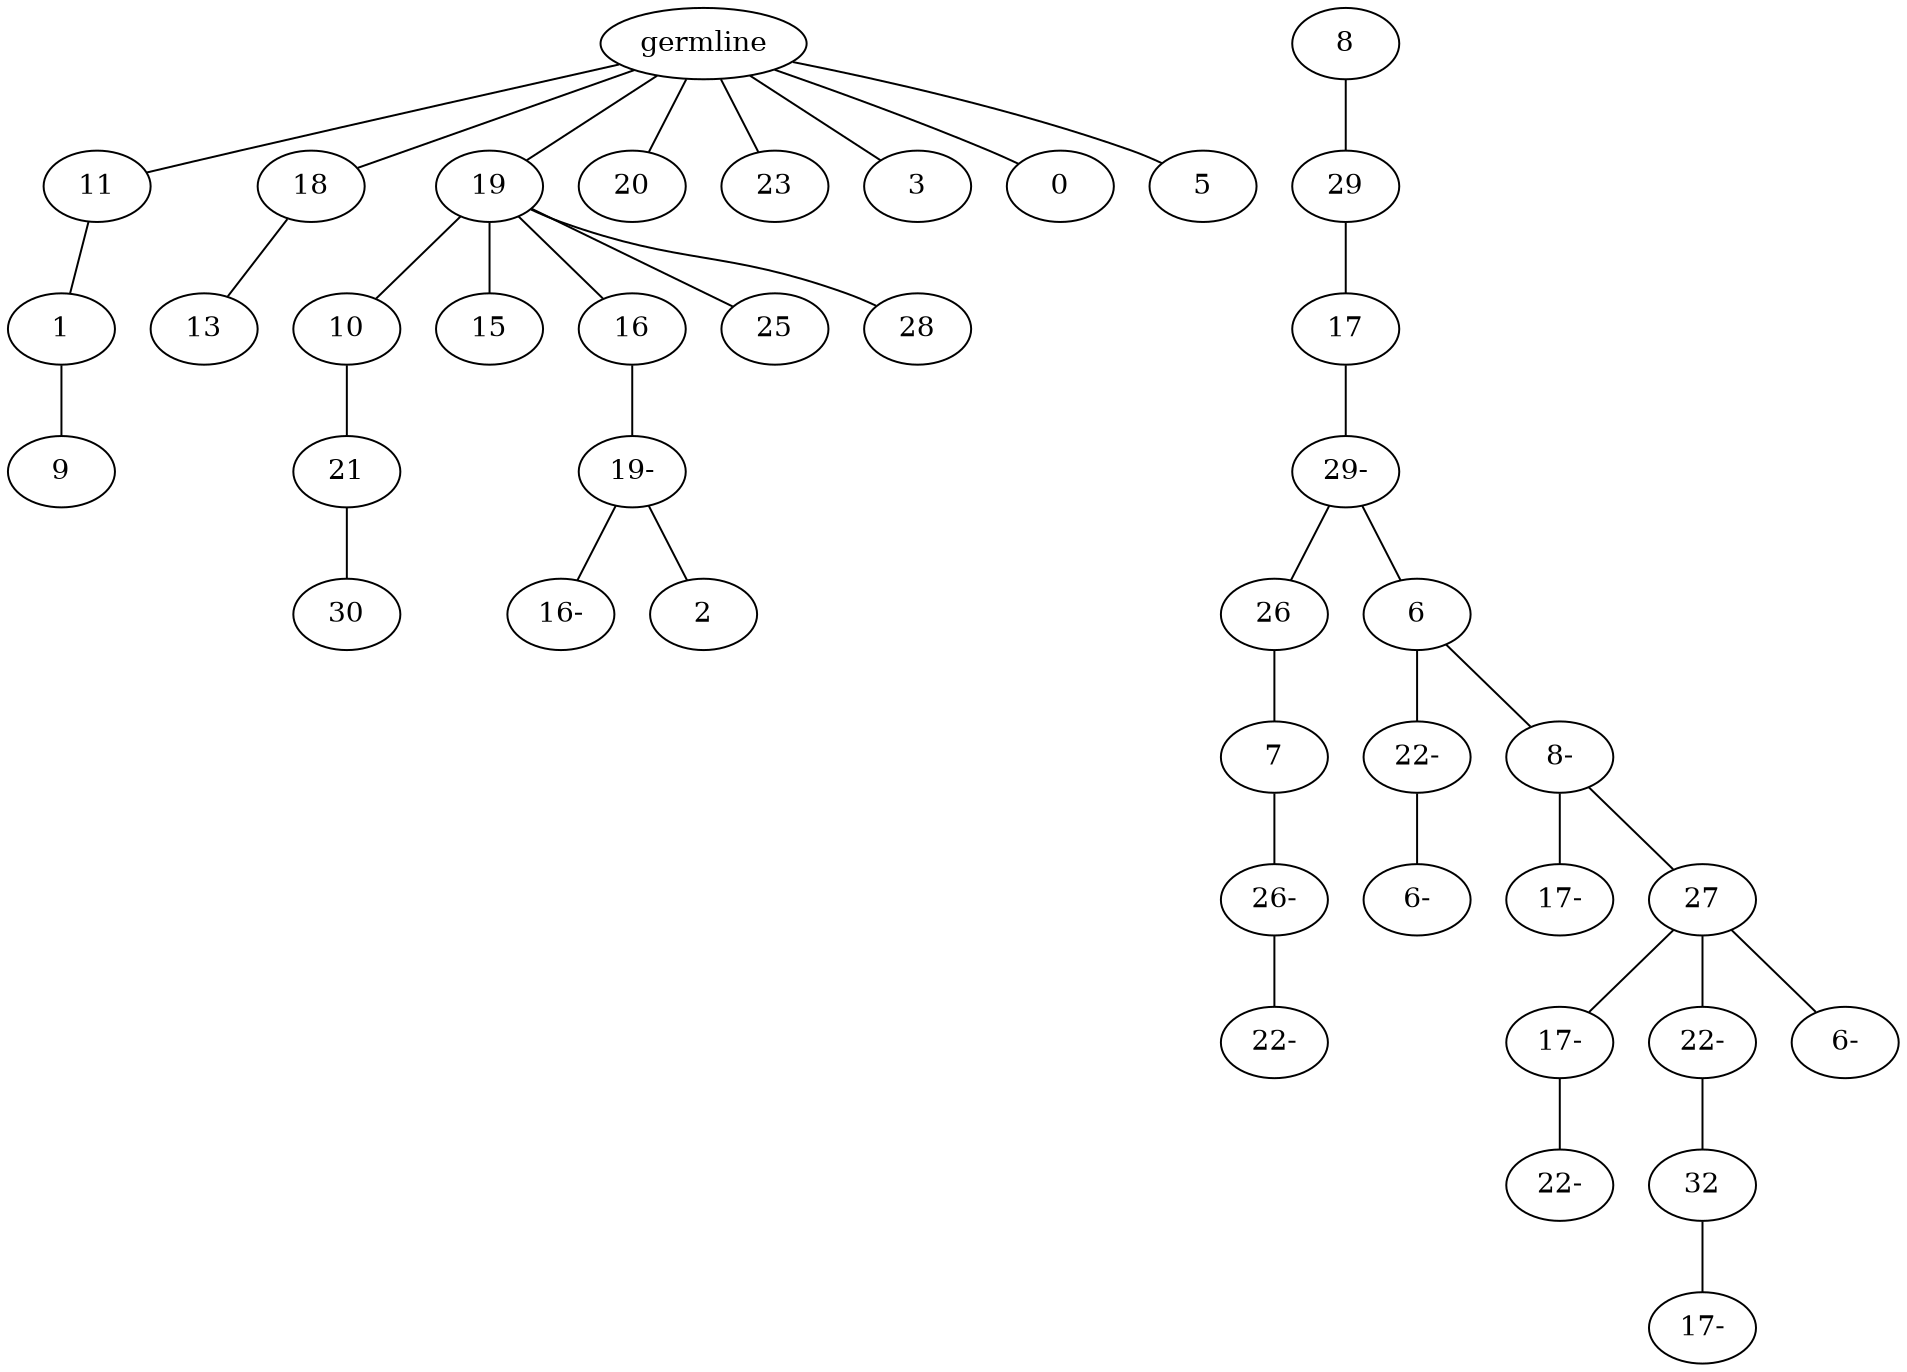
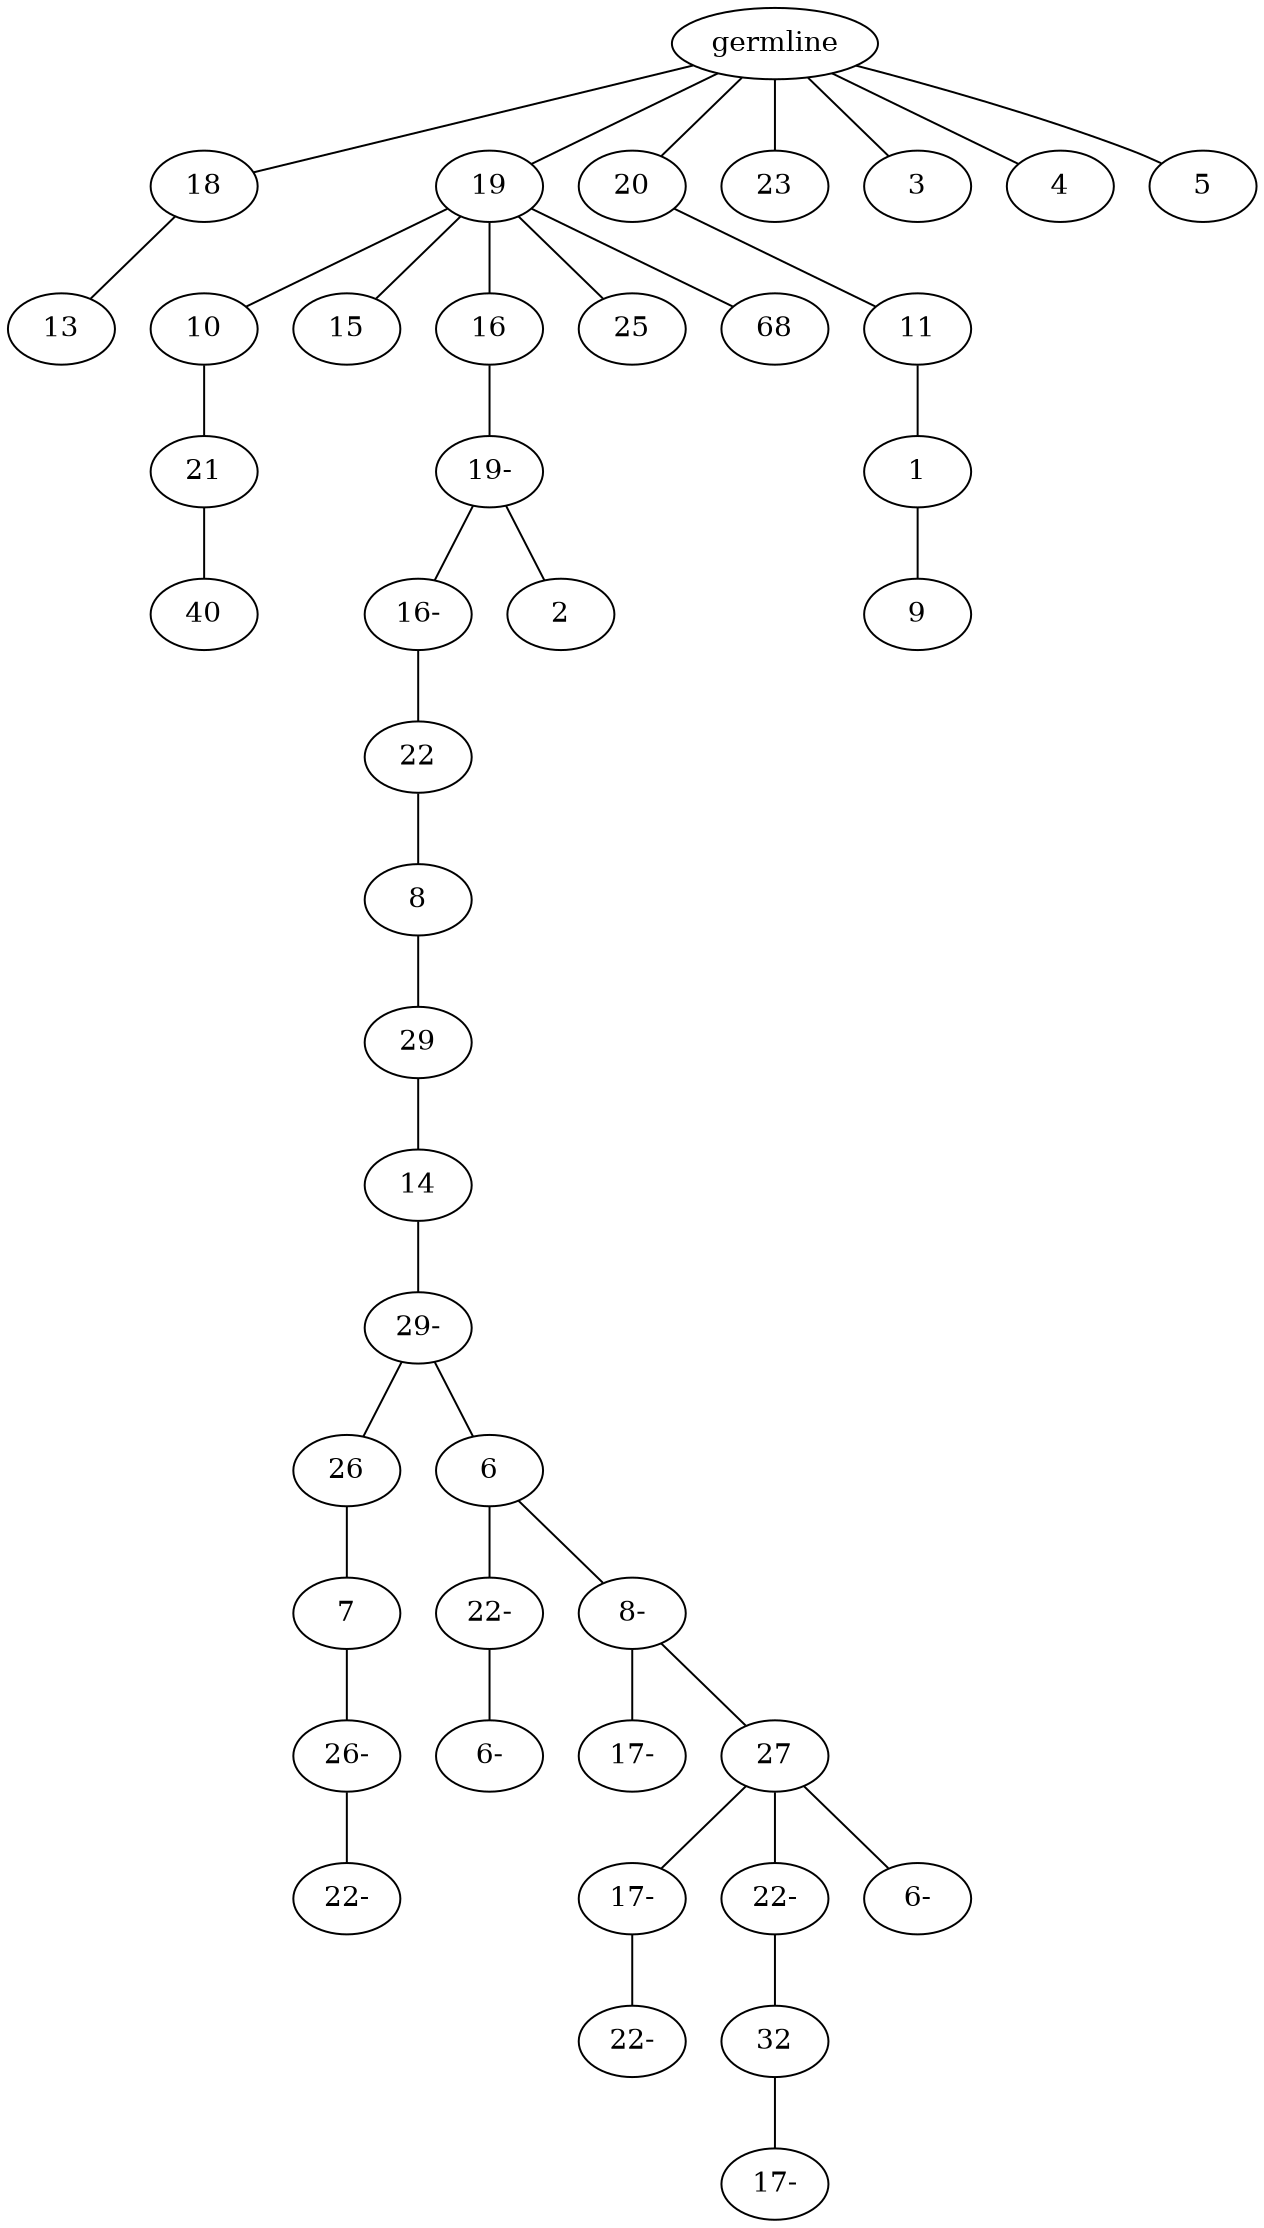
edge "germline" -- "11": now "20" -- "11"
node "0": label "0" -> "4"
node "28": label "28" -> "68"
node "17": label "17" -> "14"
node "30": label "30" -> "40"
node "22": added
